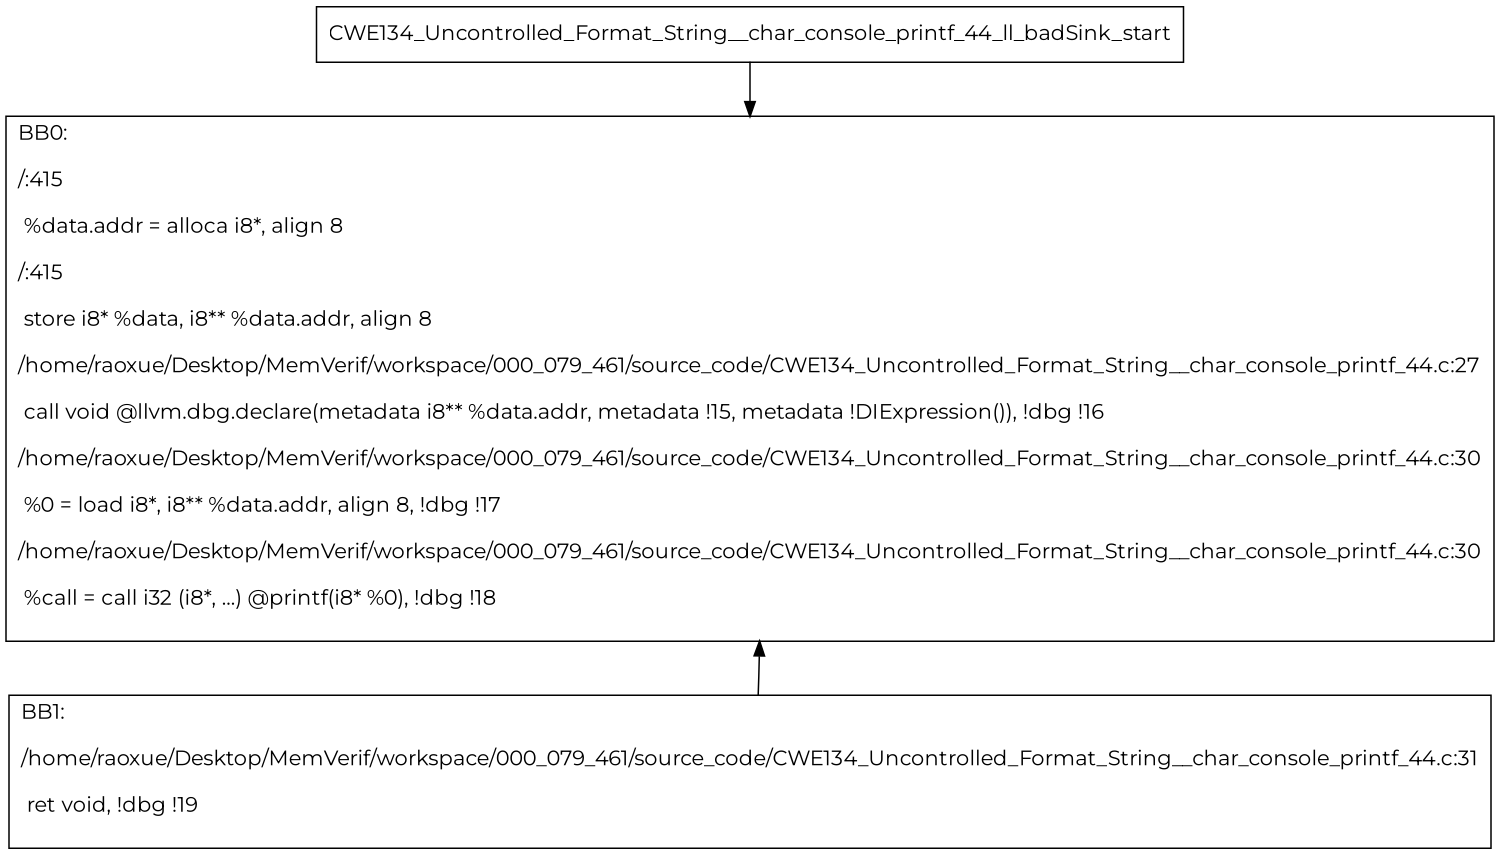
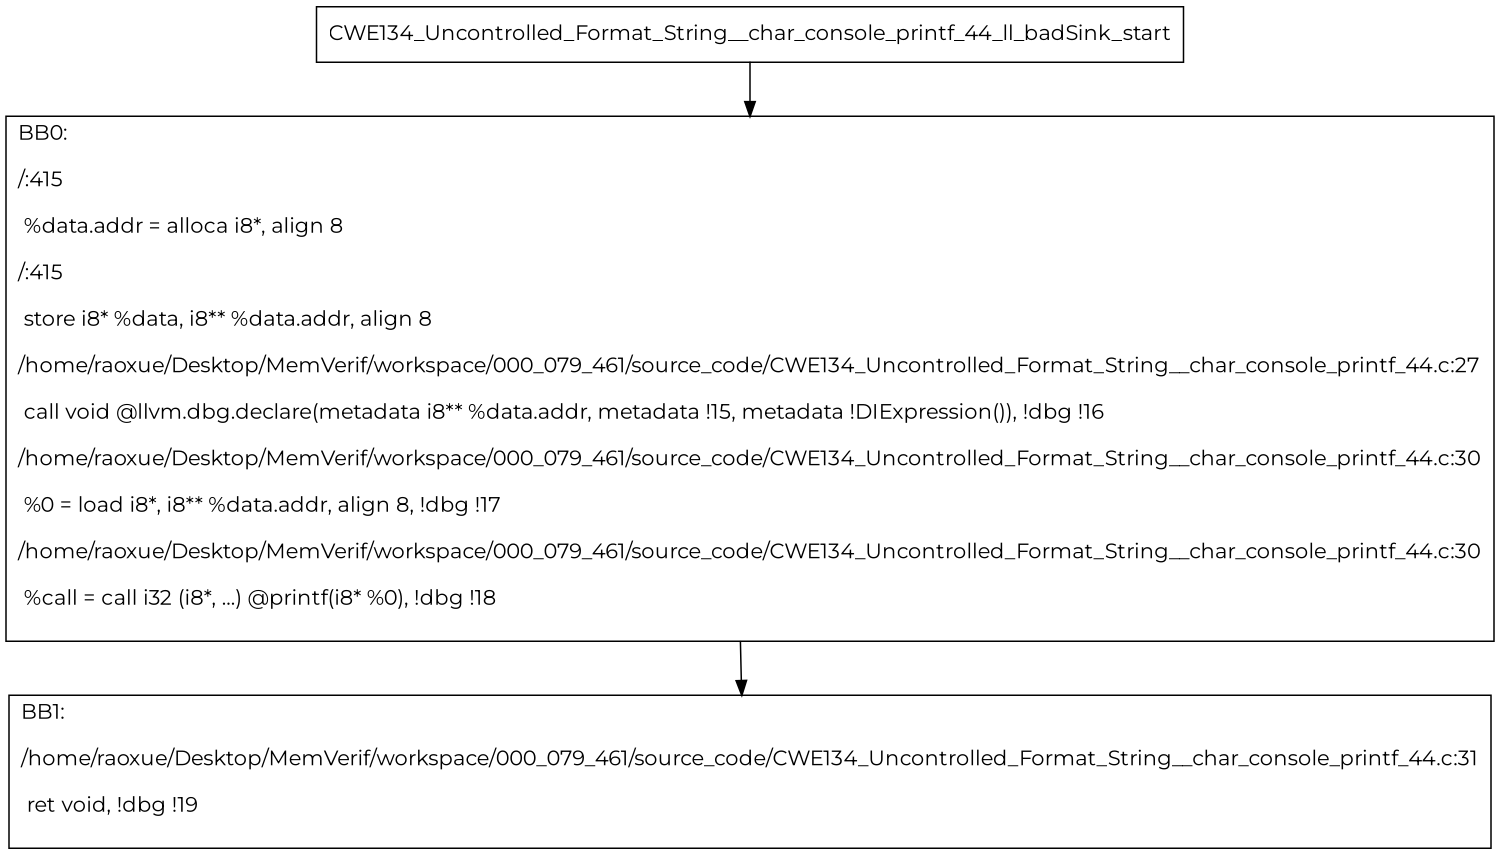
edge "BB1:" -> "BB0:": reversed
